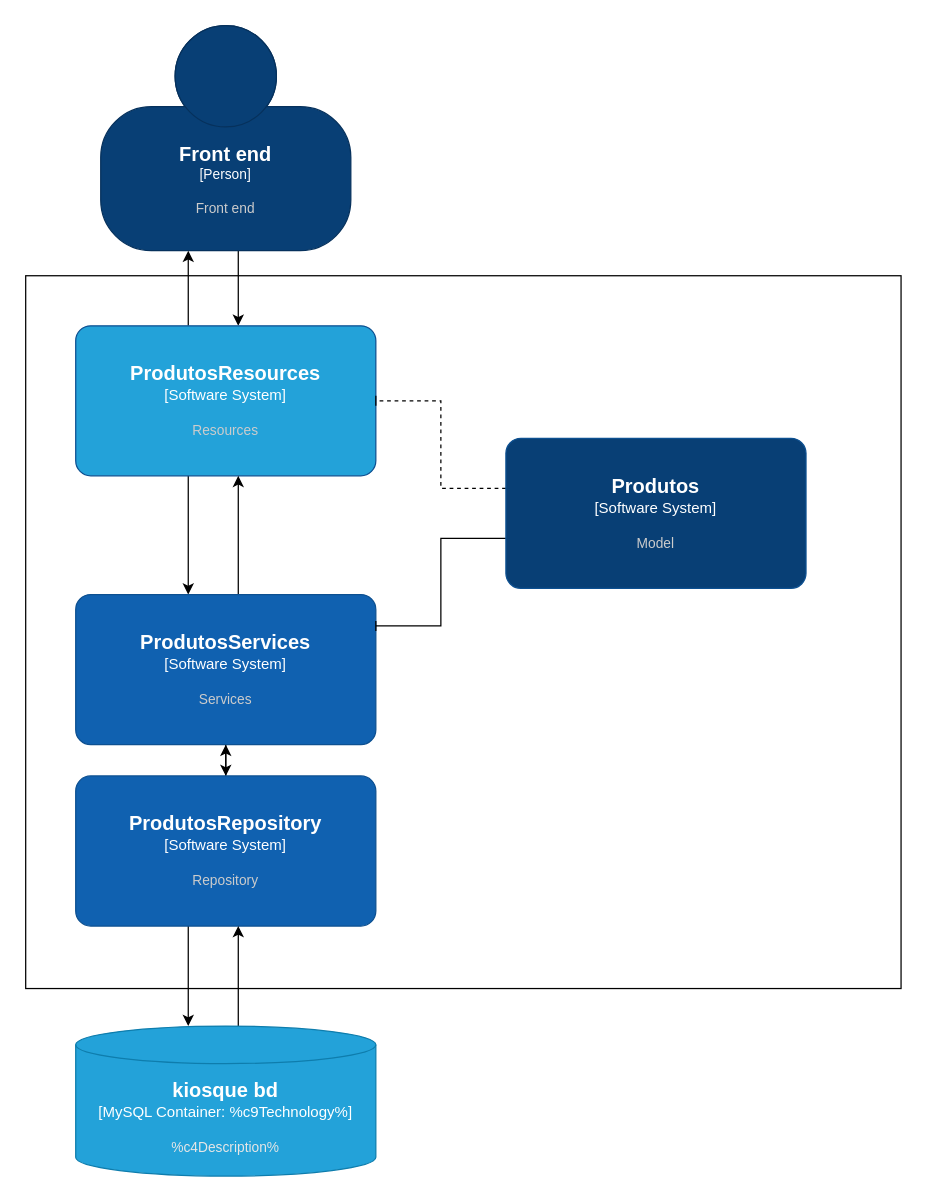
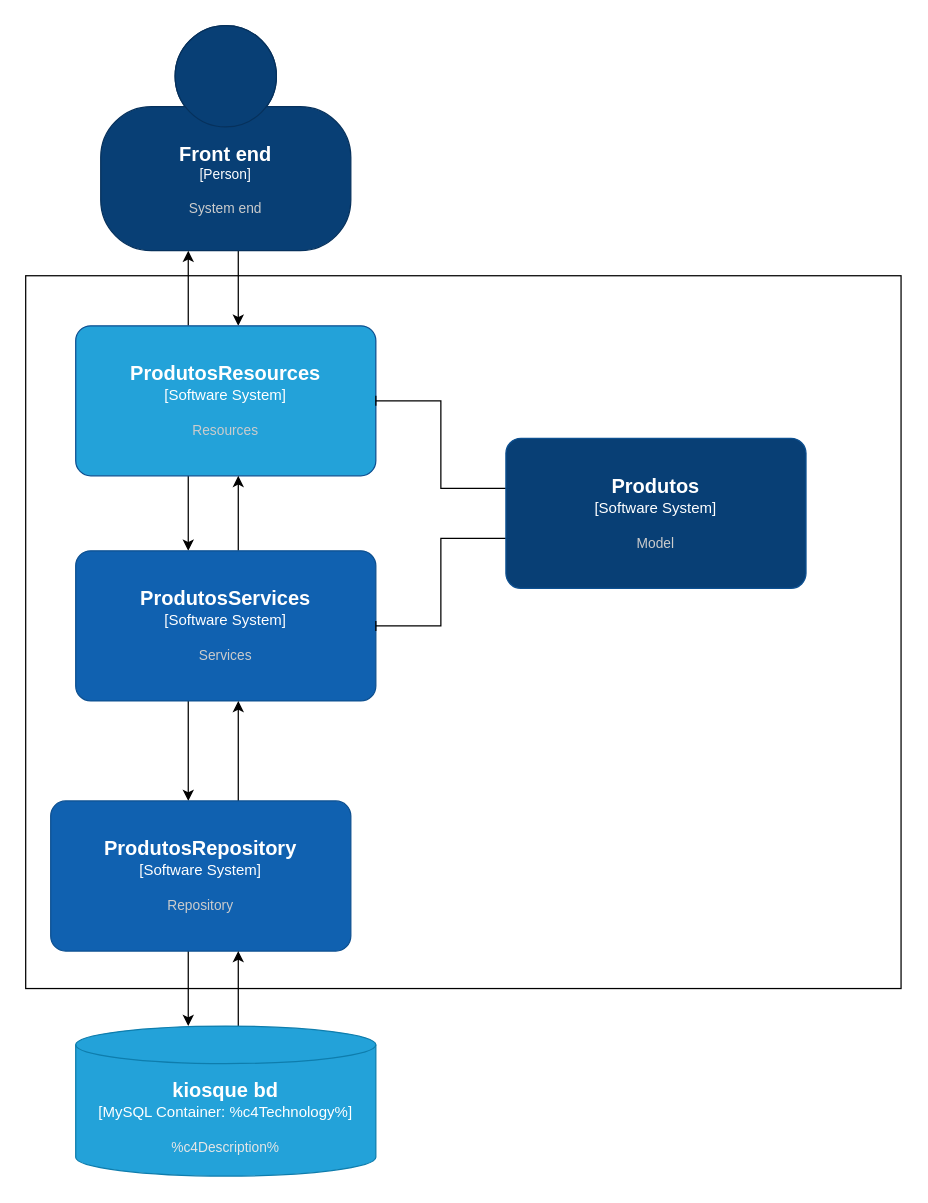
node "Front end [Person] Front end": label "Front end [Person] Front end" -> "Front end [Person] System end"
edge "Produtos [Software System] Model" -> "ProdutosResources [Software System] Resources": style dashed -> solid
node "ProdutosServices [Software System] Services": moved (226, 669) -> (226, 626)
node "ProdutosRepository [Software System] Repository": moved (226, 851) -> (201, 876)
node "kiosque bd [MySQL Container: %c9Technology%] %c4Description%": label "kiosque bd [MySQL Container: %c9Technology%] %c4Description%" -> "kiosque bd [MySQL Container: %c4Technology%] %c4Description%"
